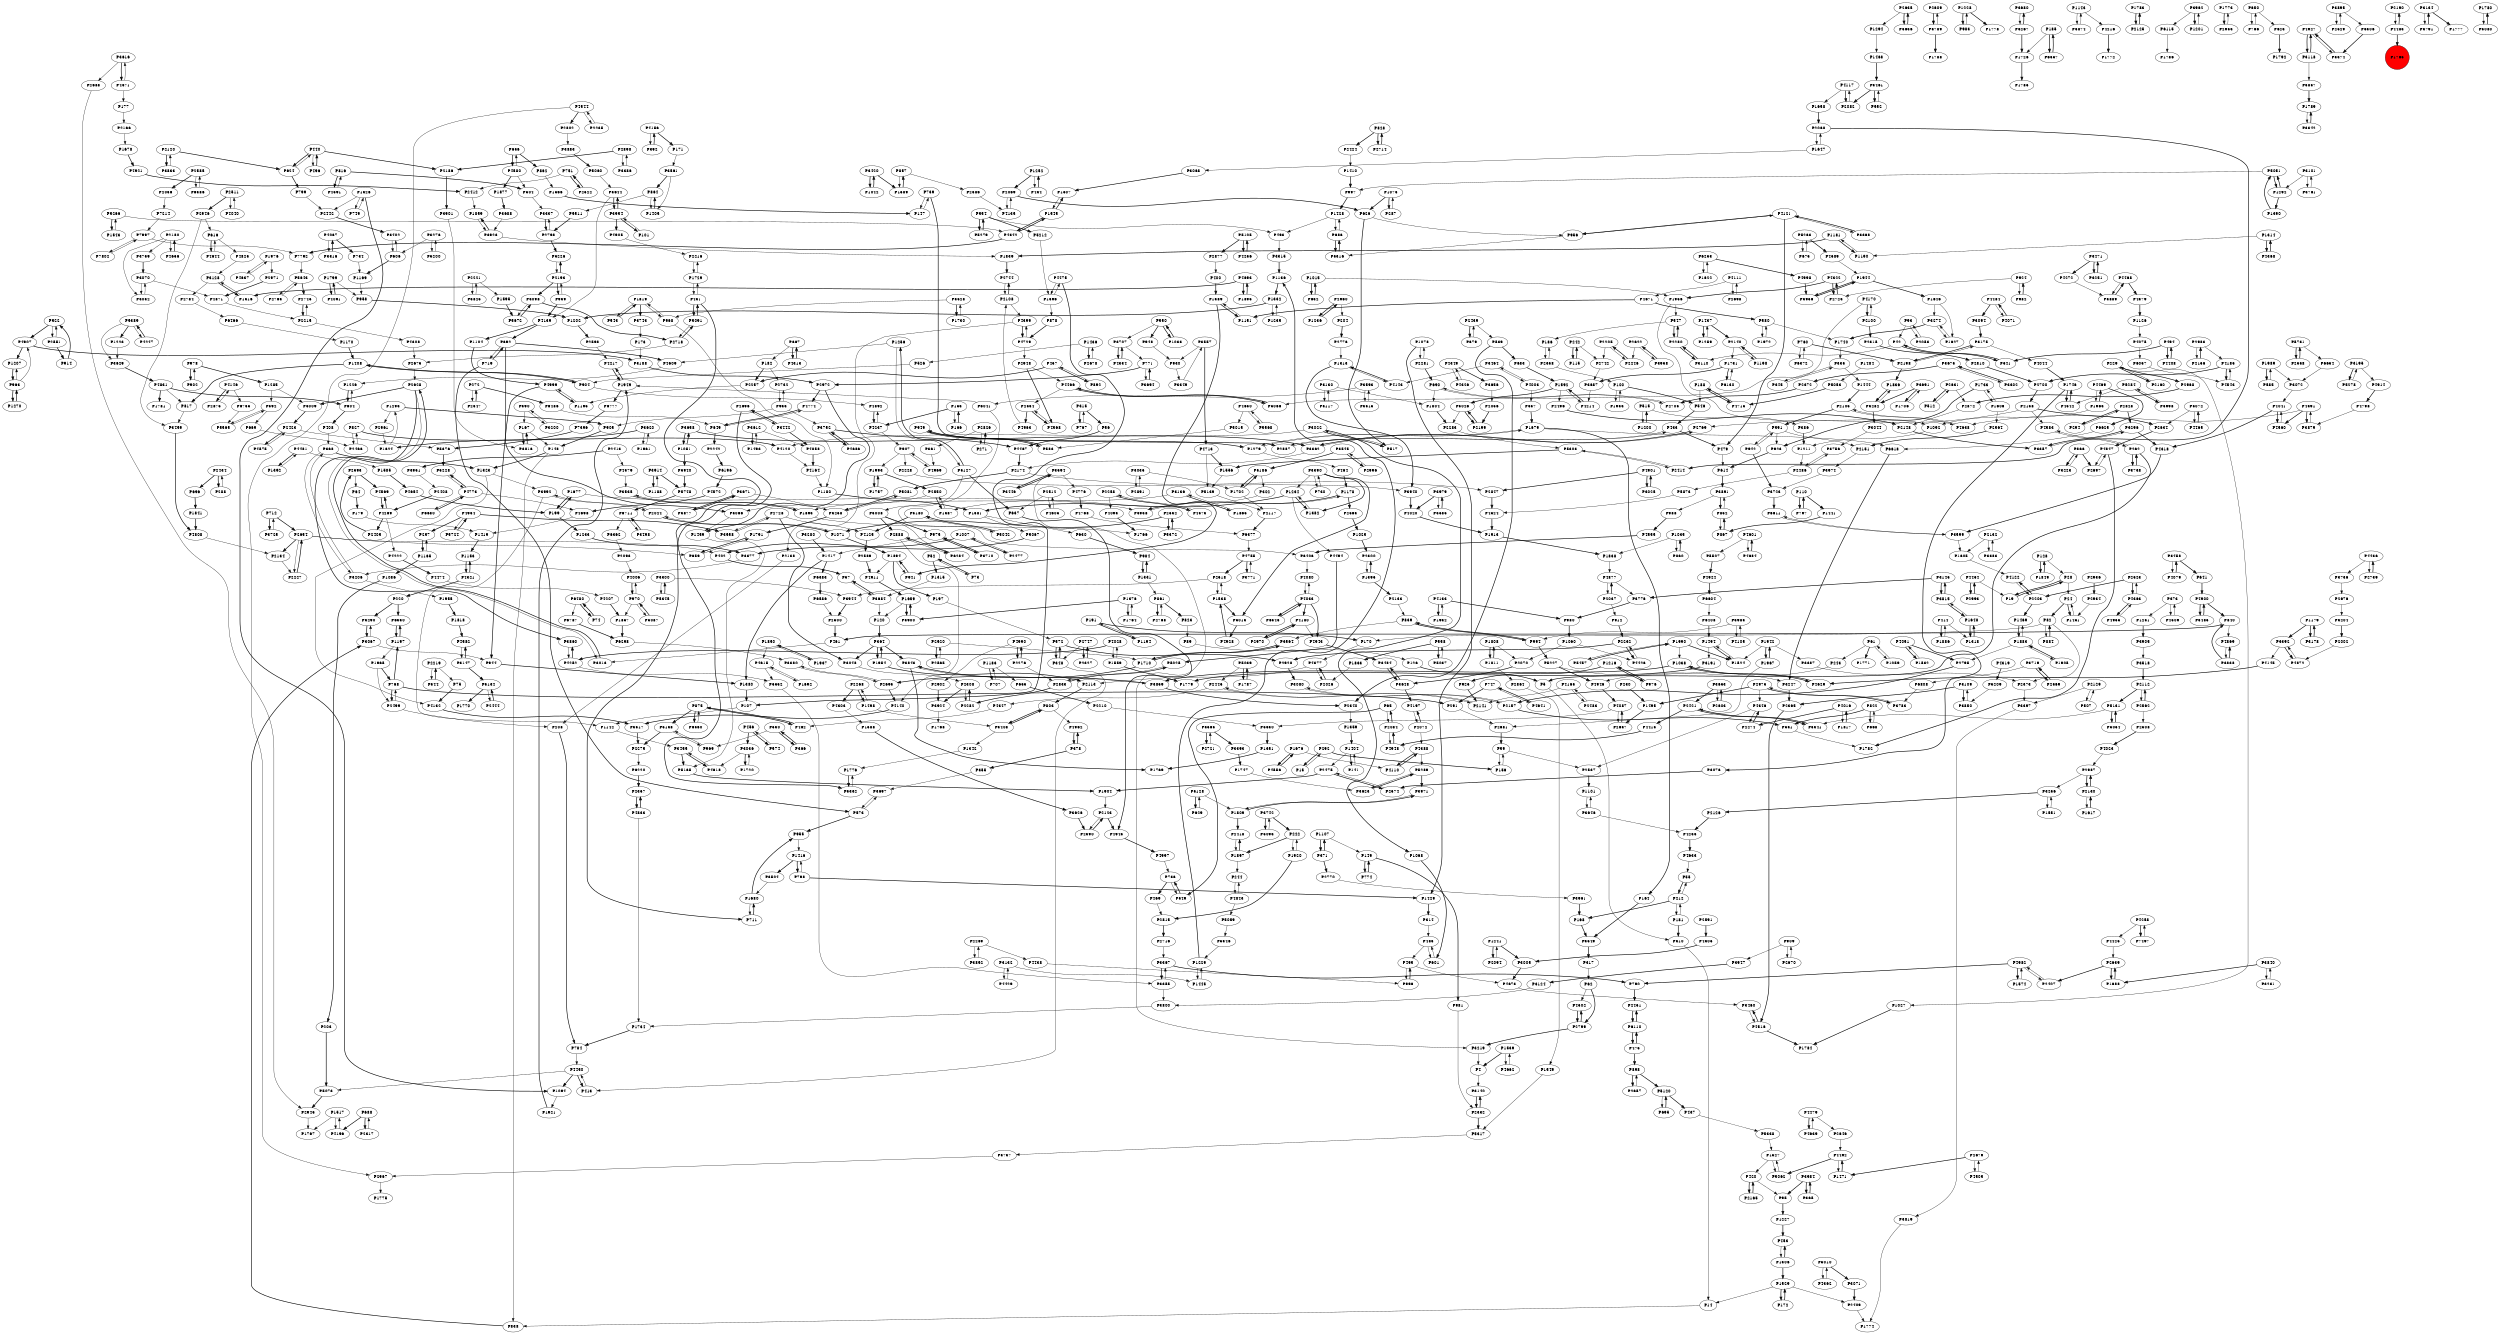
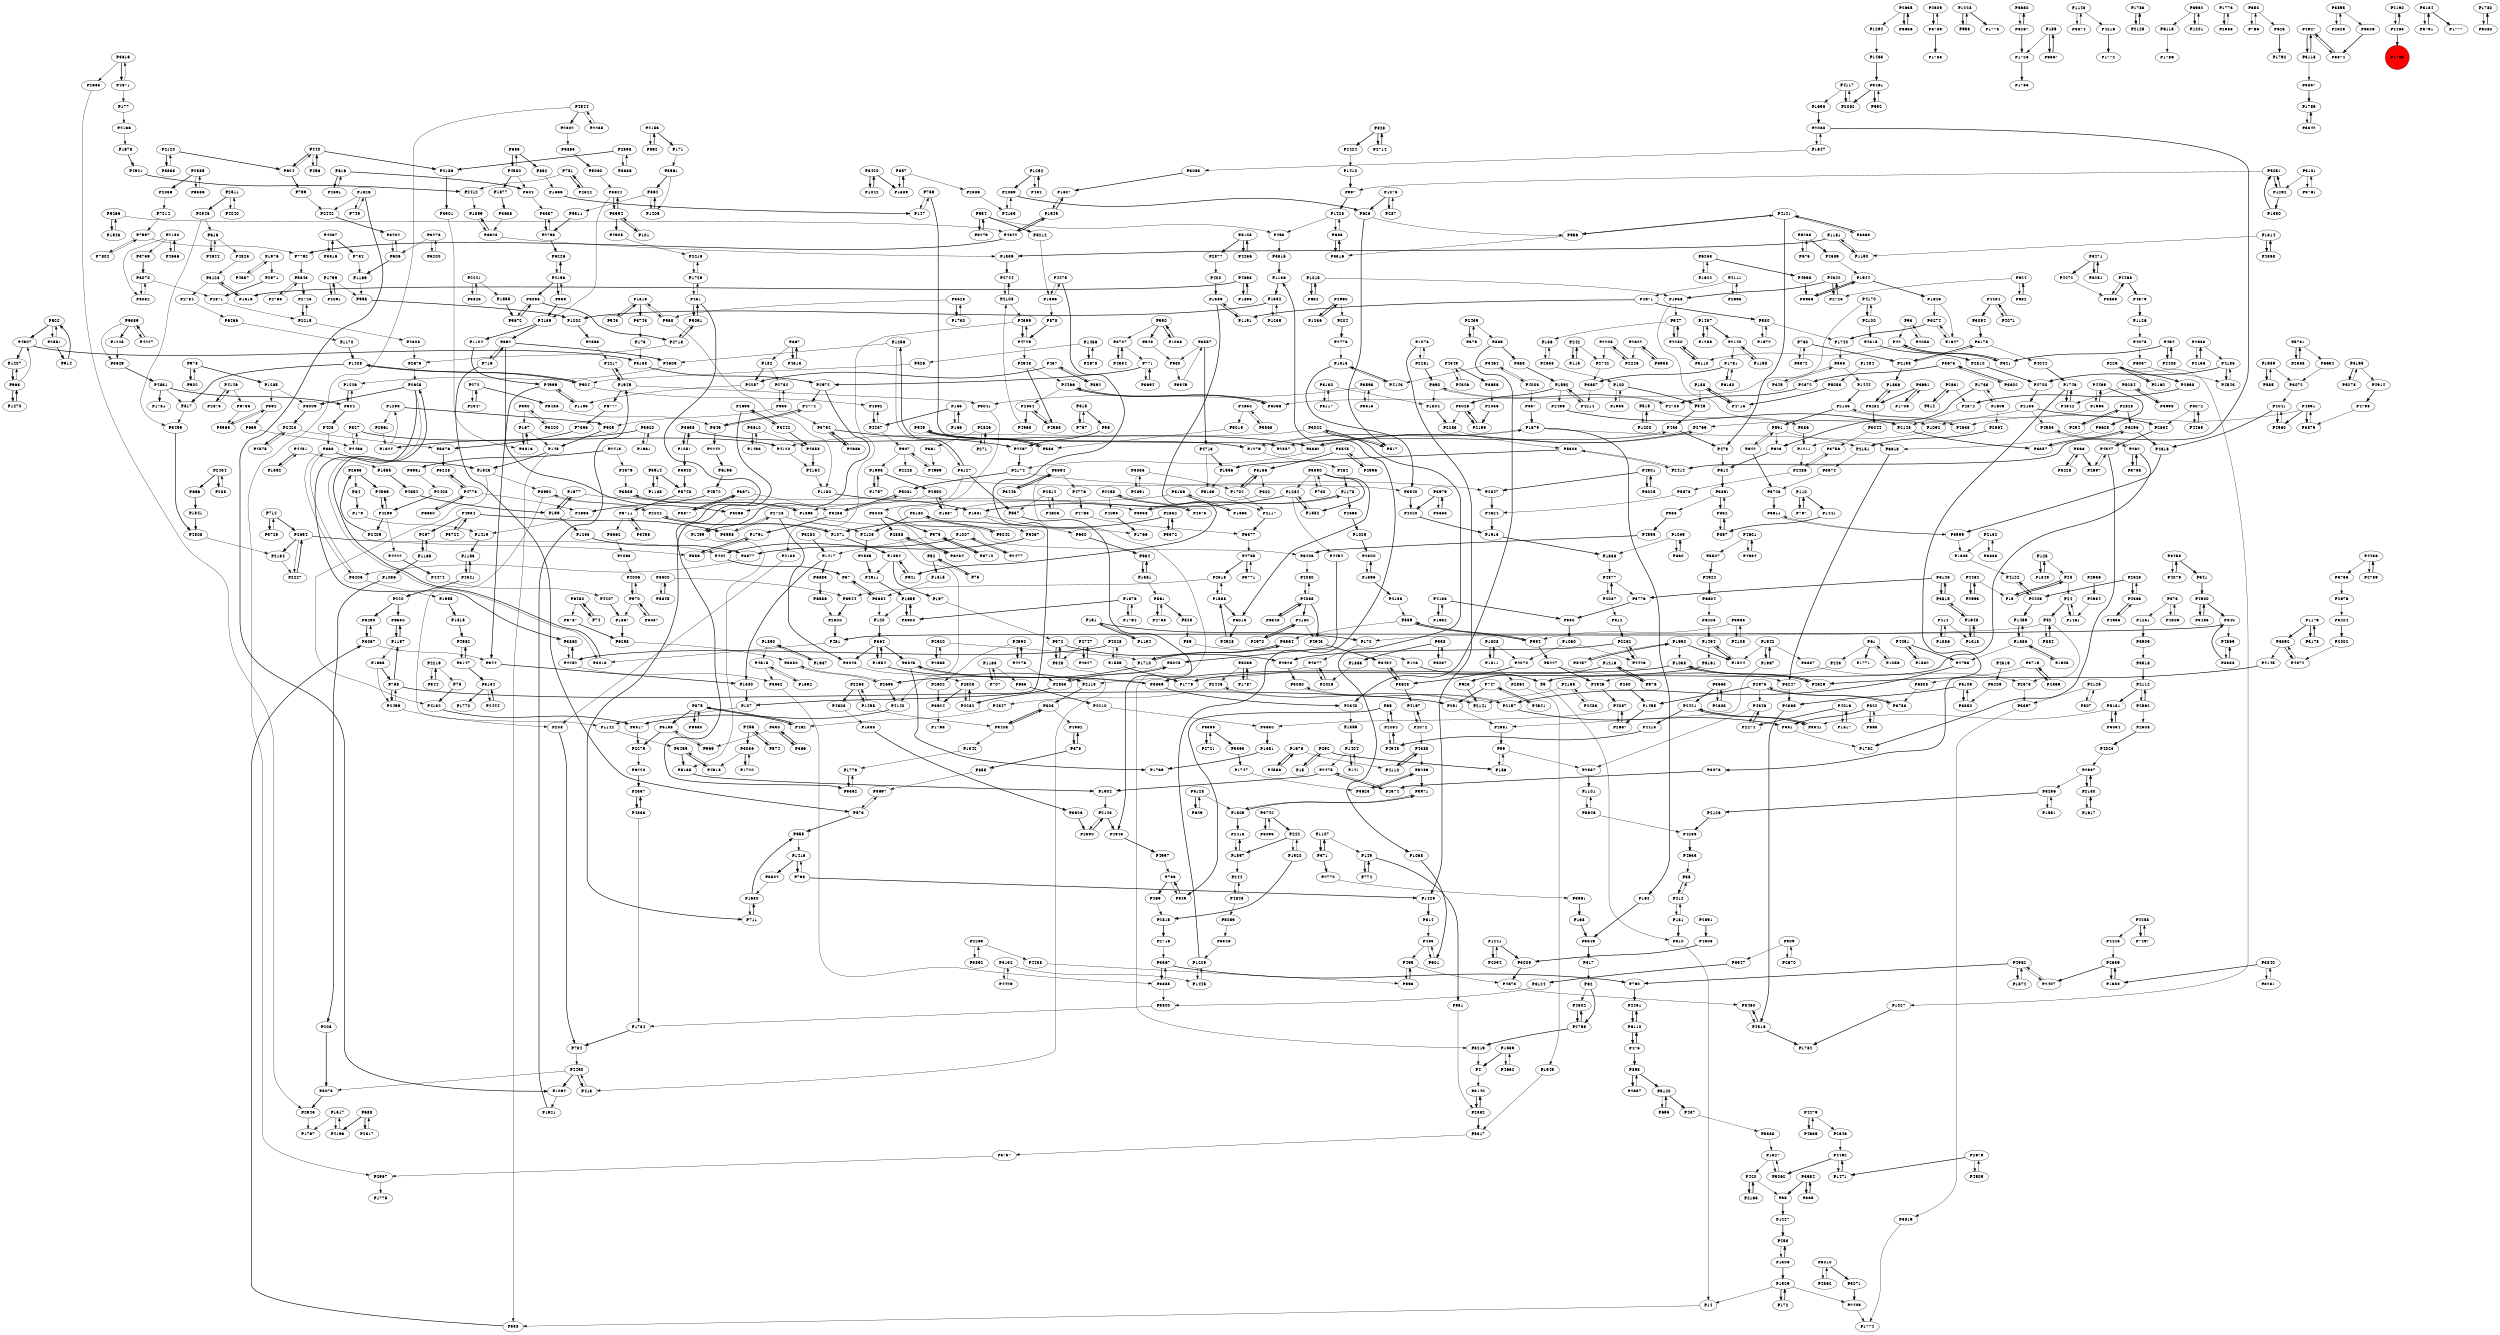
edge "P6041" -> "P1949": reversed
edge "P212" -> "P168": removed
